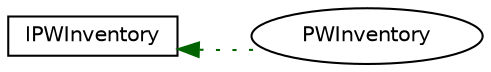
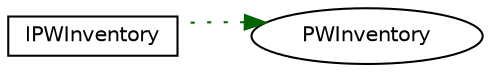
edge "PWInventory" -> "IPWInventory": reversed
